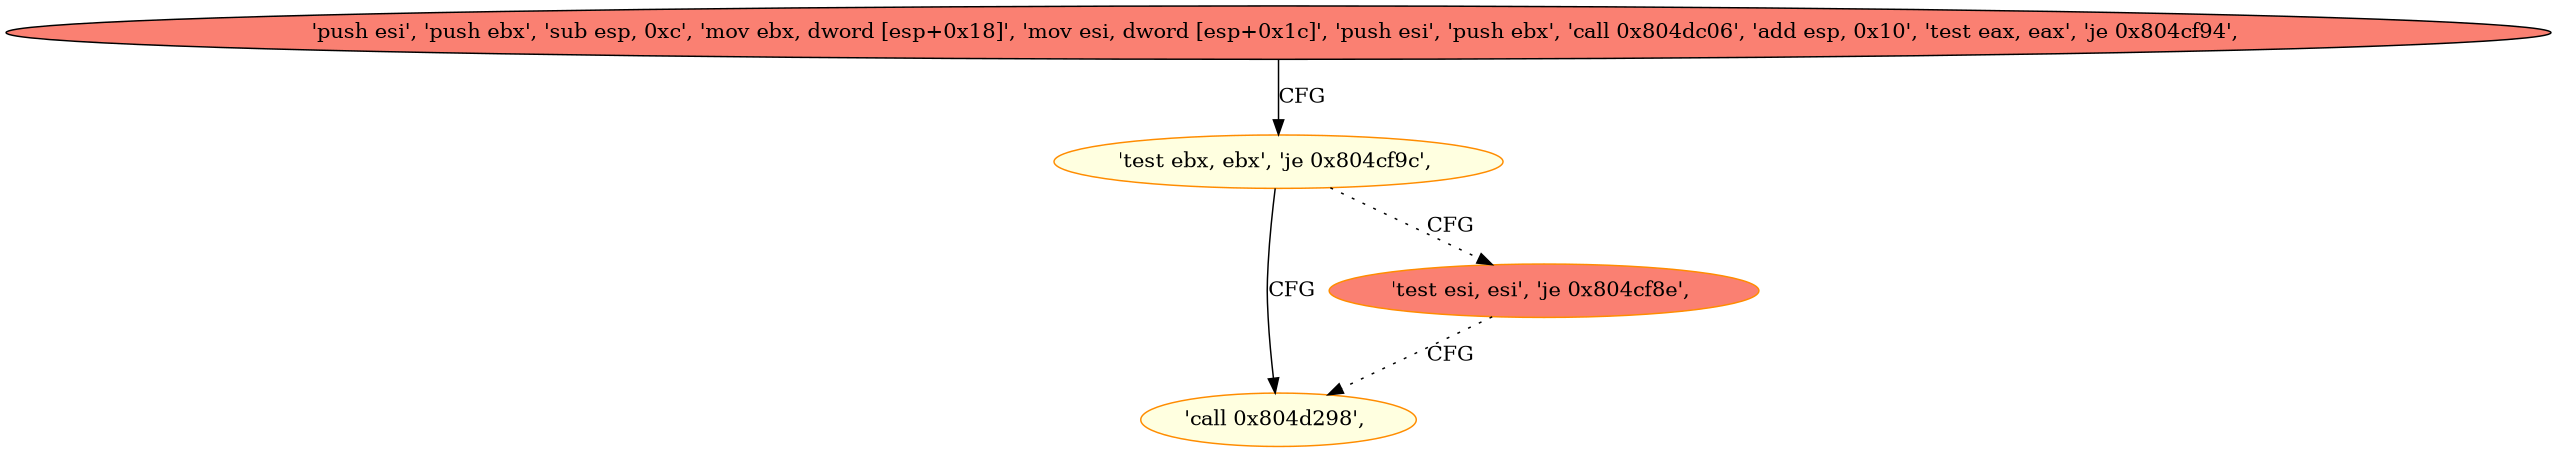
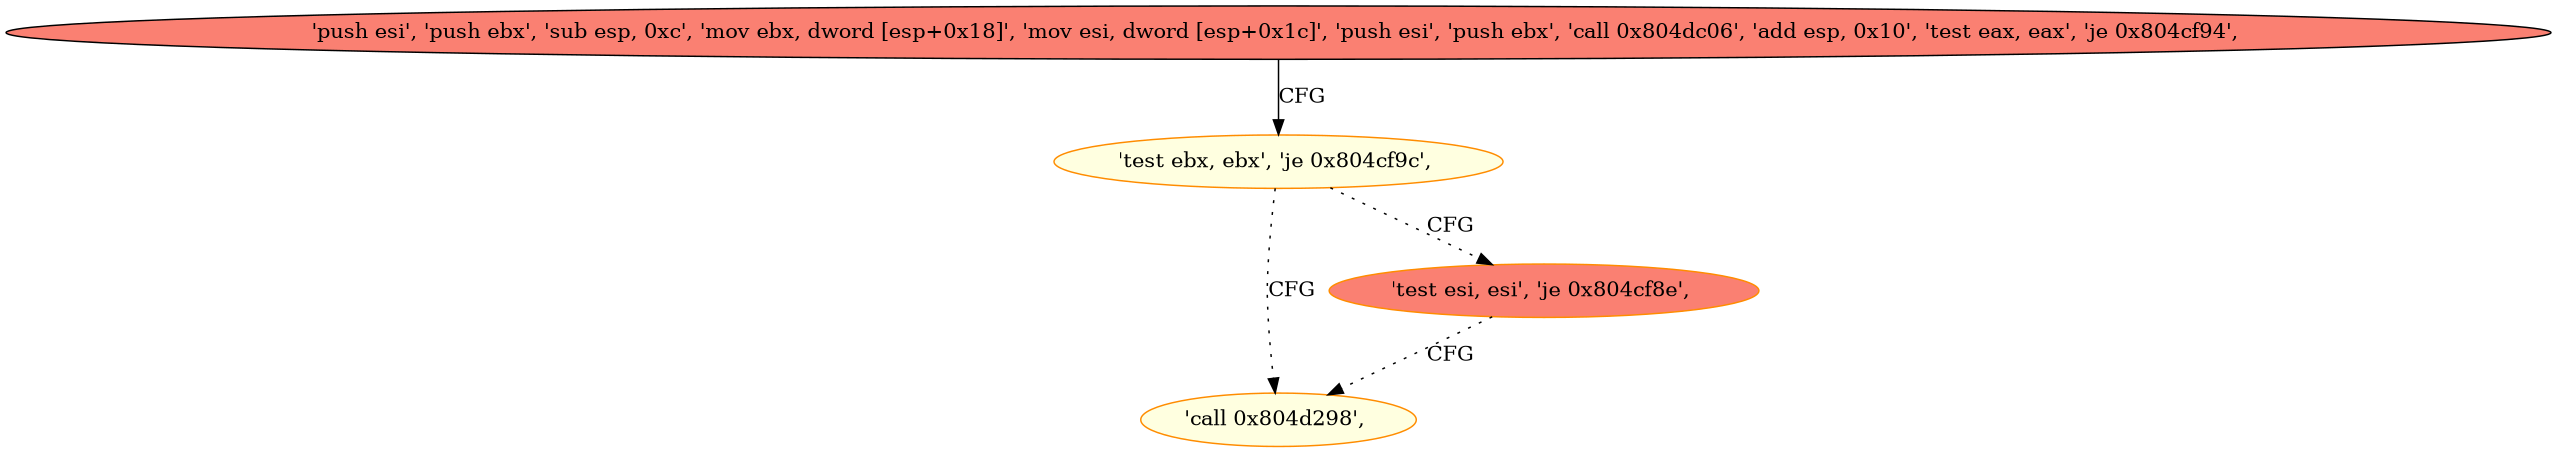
edge "'test ebx, ebx', 'je 0x804cf9c'," -> "'call 0x804d298',": style solid -> dotted
